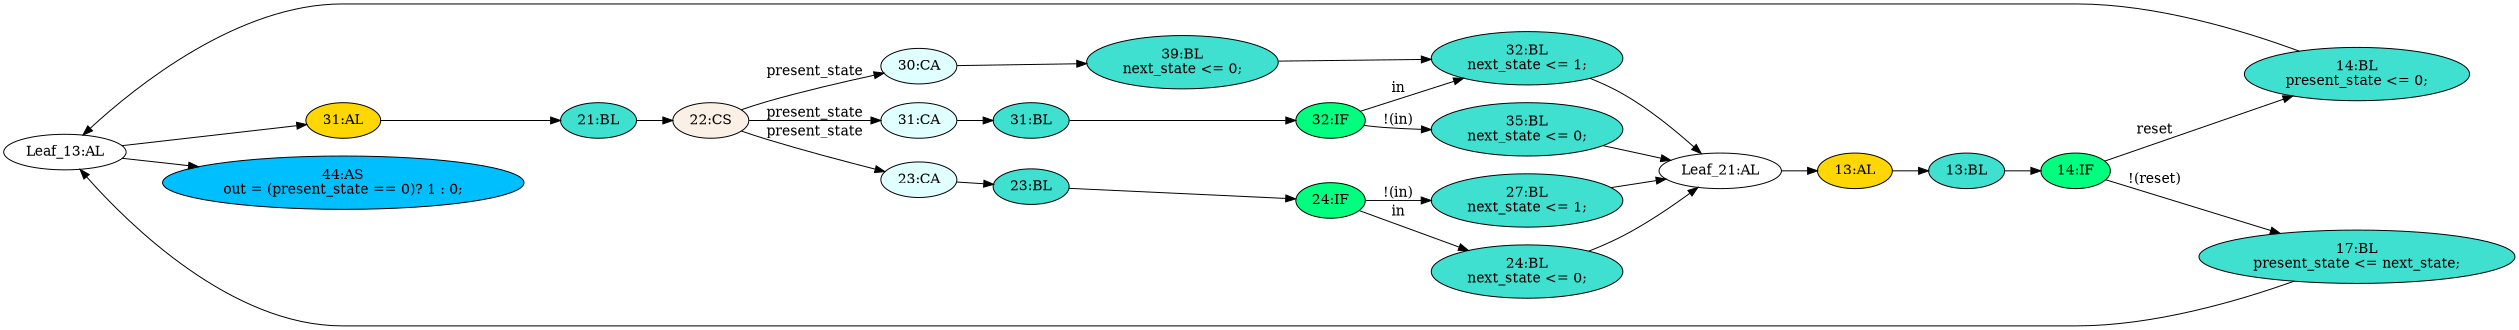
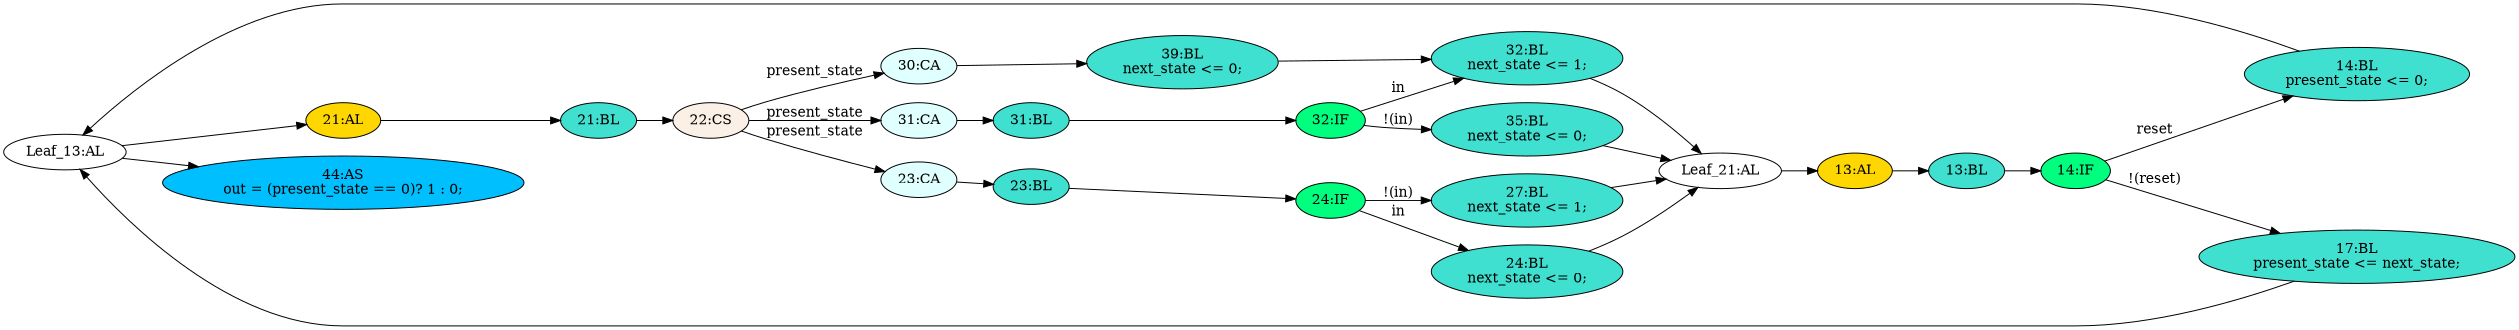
node "31:AL": label "31:AL" -> "21:AL"
